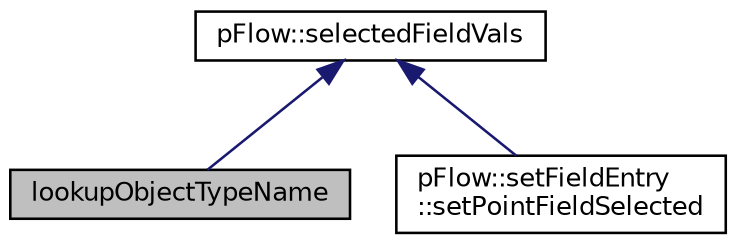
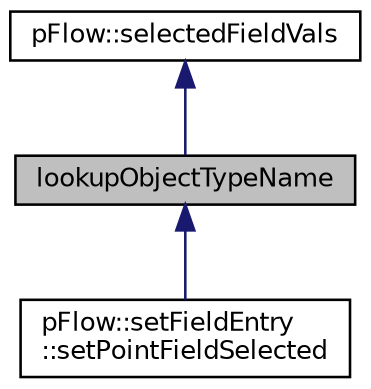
edge "pFlow::setFieldEntry ::setPointFieldSelected" -> "pFlow::selectedFieldVals": now "pFlow::setFieldEntry ::setPointFieldSelected" -> "lookupObjectTypeName"
